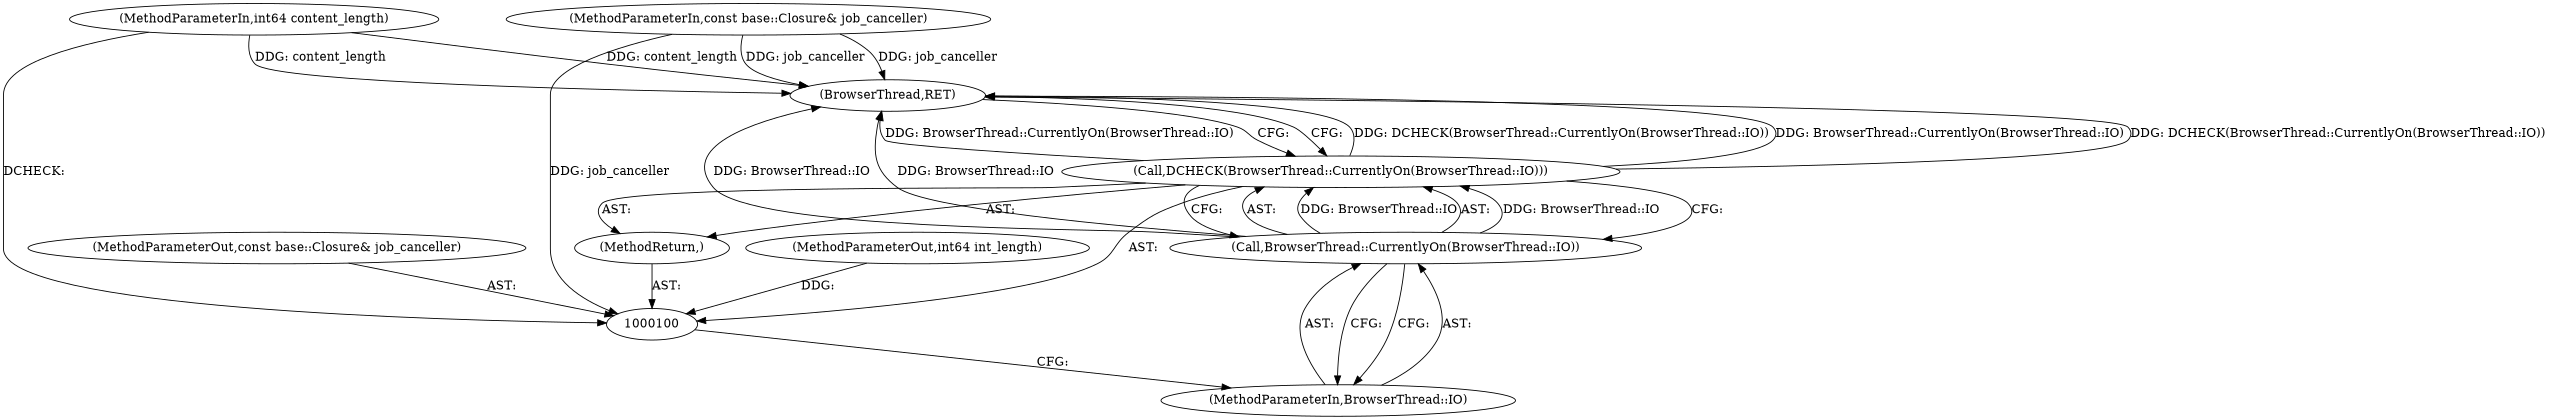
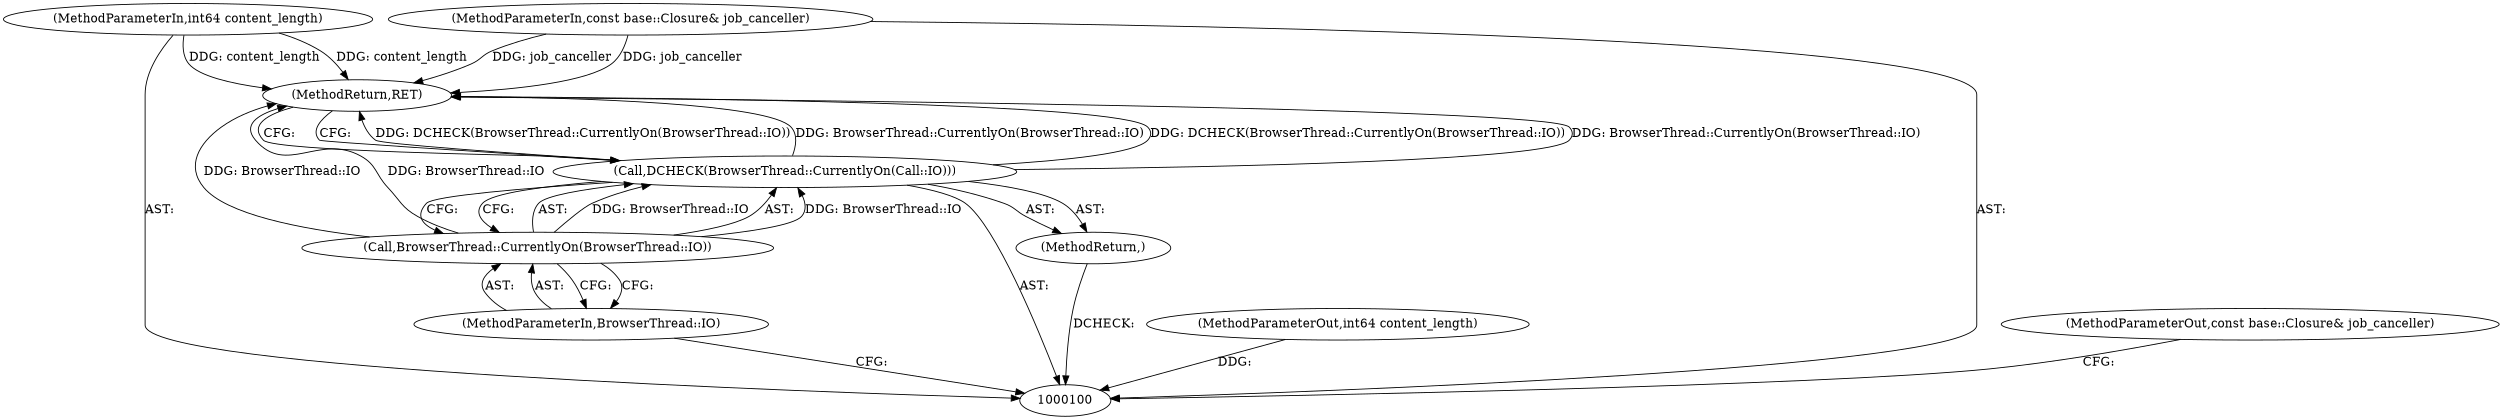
node "(BrowserThread,RET)": label "(BrowserThread,RET)" -> "(MethodReturn,RET)"
edge "(MethodParameterIn,int64 content_length)" -> "1000100": label "DCHECK: " -> "AST: "
edge "(MethodParameterIn,const base::Closure& job_canceller)" -> "1000100": label "DDG: job_canceller" -> "AST: "
node "(Call,DCHECK(BrowserThread::CurrentlyOn(BrowserThread::IO)))": label "(Call,DCHECK(BrowserThread::CurrentlyOn(BrowserThread::IO)))" -> "(Call,DCHECK(BrowserThread::CurrentlyOn(Call::IO)))"
node "(MethodParameterOut,int64 int_length)": label "(MethodParameterOut,int64 int_length)" -> "(MethodParameterOut,int64 content_length)"
edge "(MethodParameterOut,const base::Closure& job_canceller)" -> "1000100": label "AST: " -> "CFG: "
edge "(MethodReturn,)" -> "1000100": label "AST: " -> "DCHECK: "
edge "1000100" -> "(MethodParameterIn,BrowserThread::IO)": reversed
